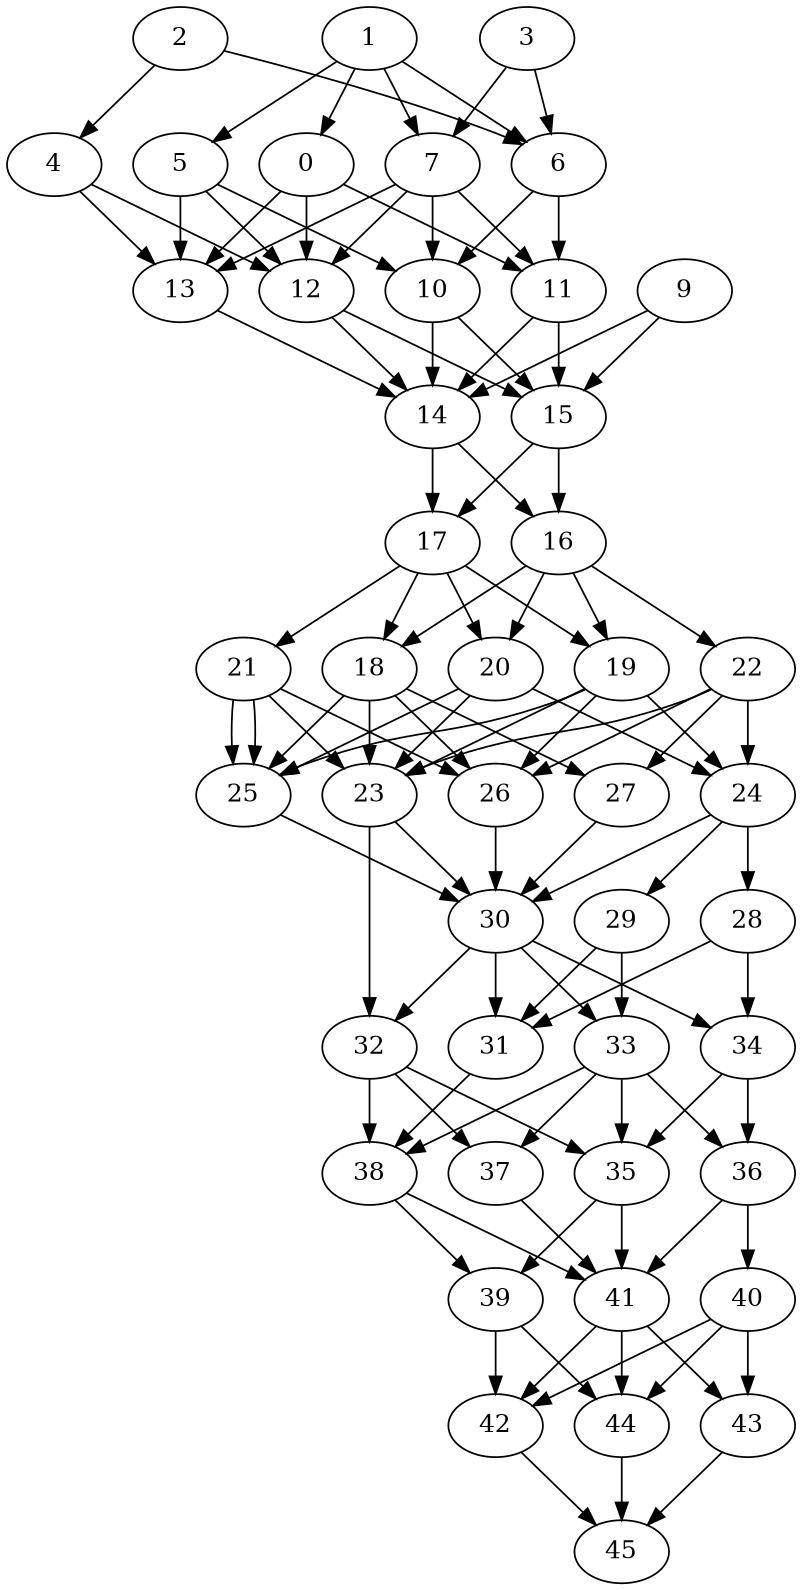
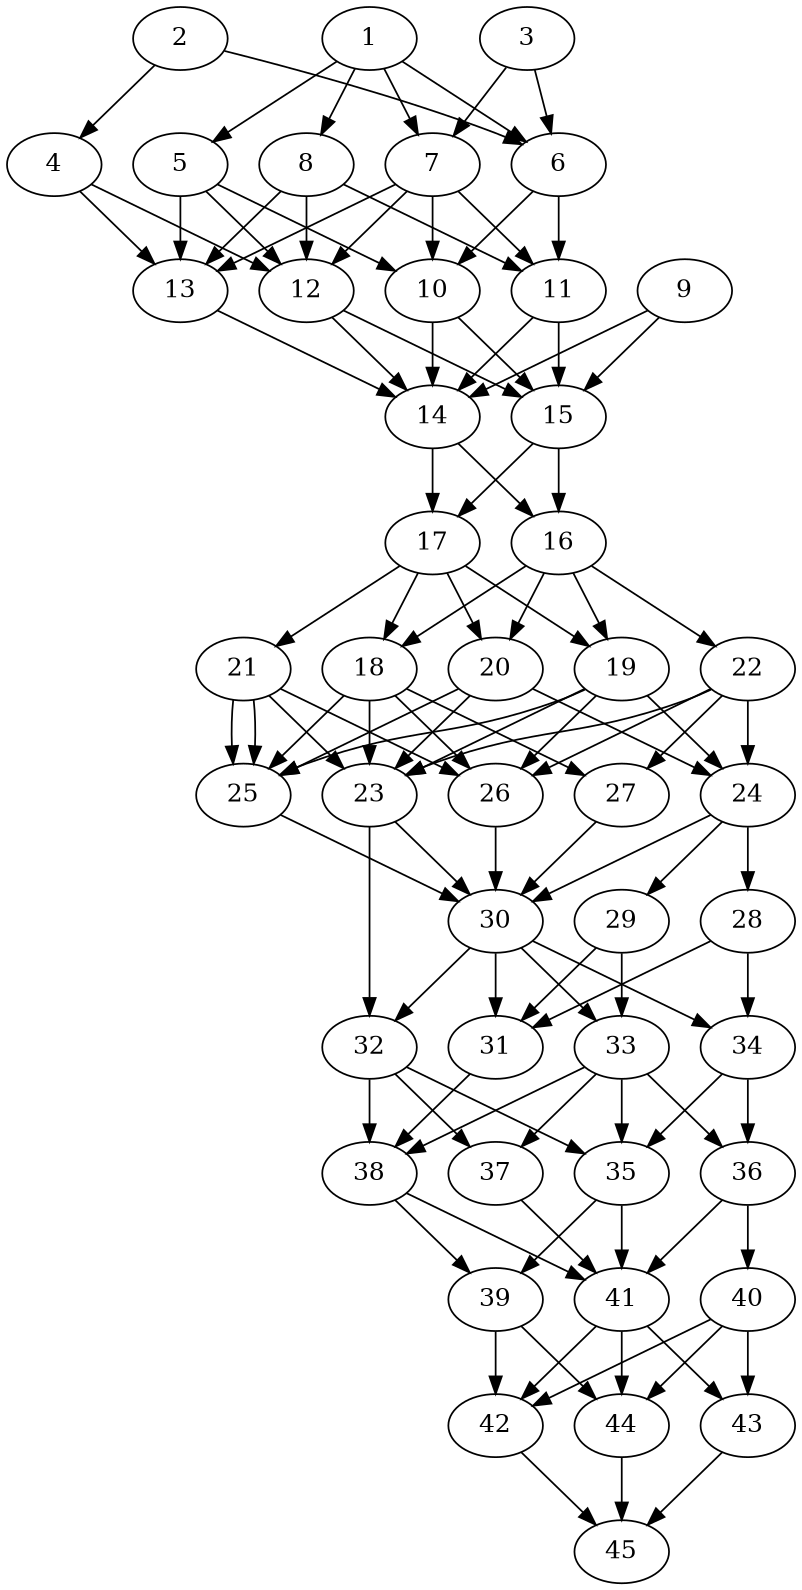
node "0": label "0" -> "8"
